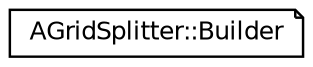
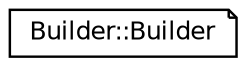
node "AGridSplitter::Builder": label "AGridSplitter::Builder" -> "Builder::Builder"
